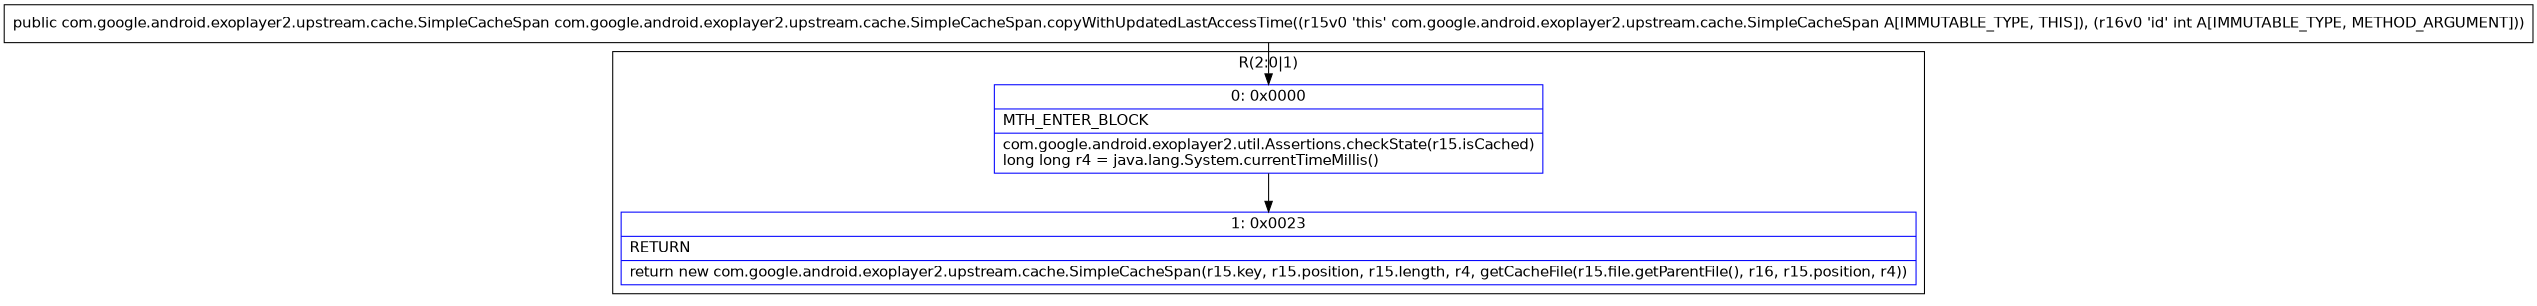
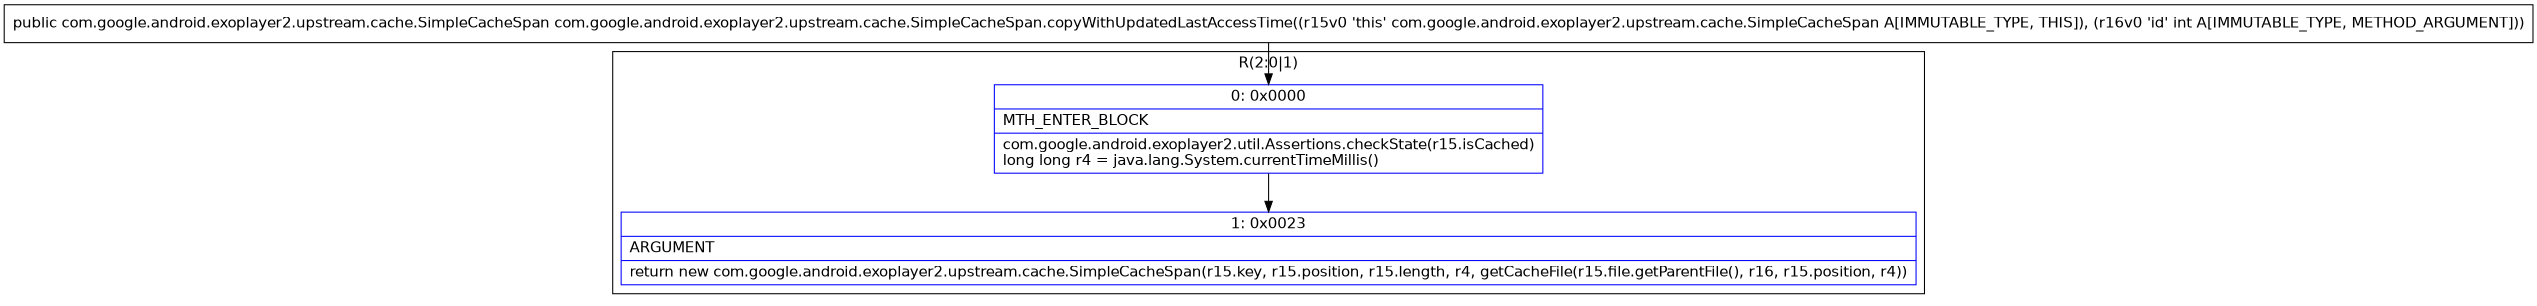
node "1: 0x0023": text "RETURN" -> "ARGUMENT"
